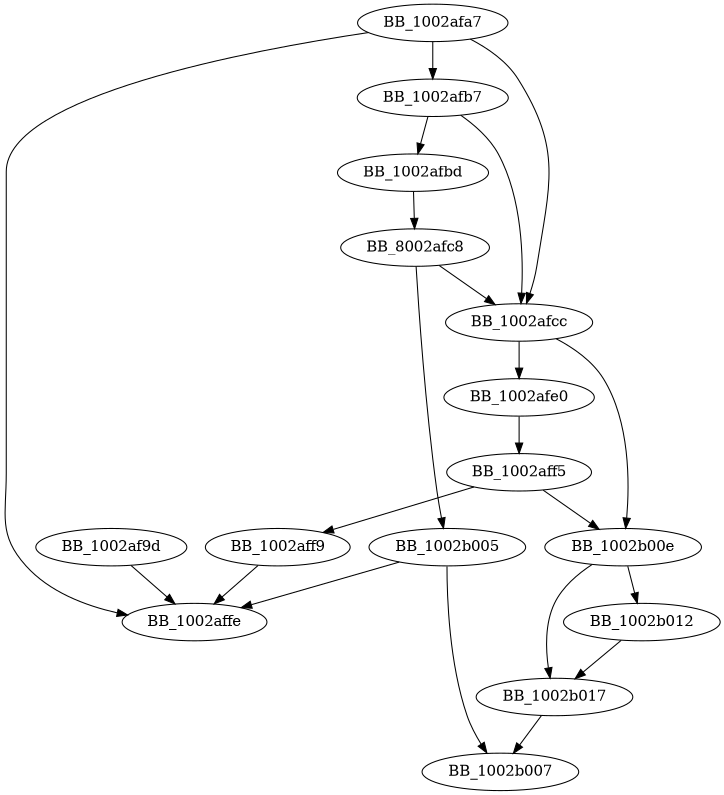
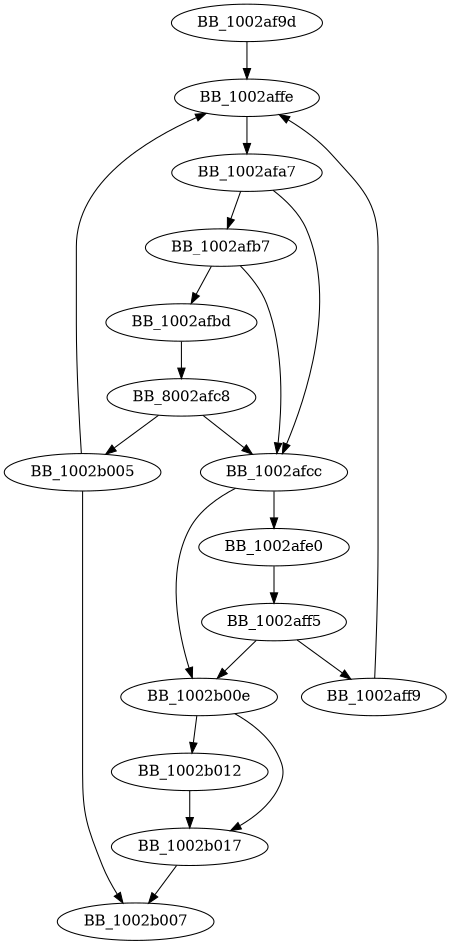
edge "BB_1002afa7" -> "BB_1002affe": reversed
